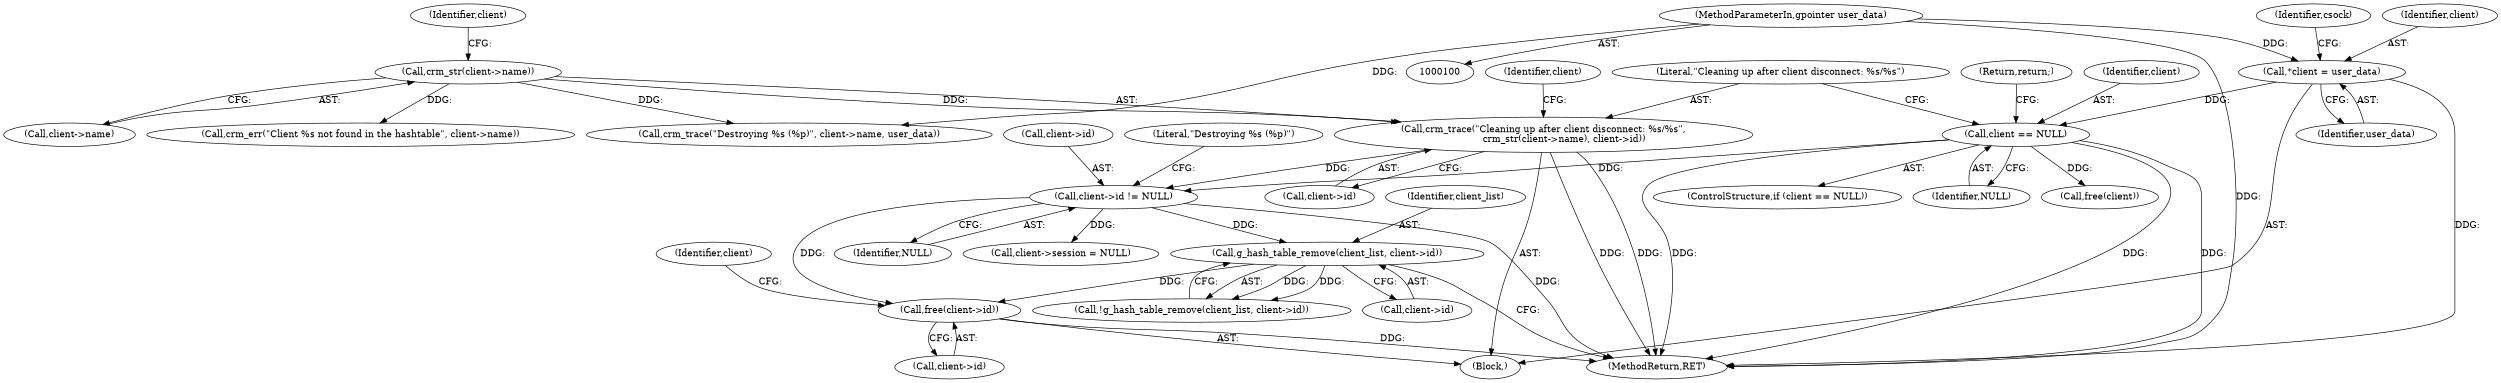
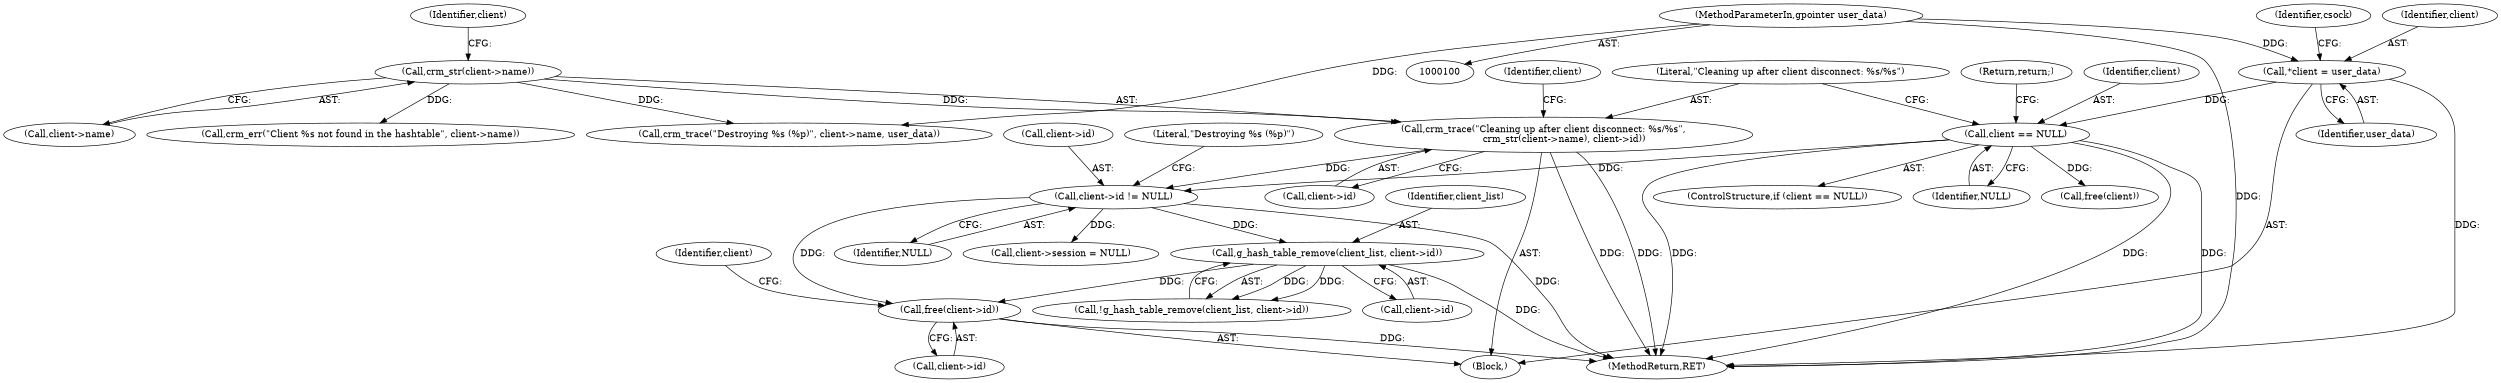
edge "(Call,g_hash_table_remove(client_list, client->id))" -> "(MethodReturn,RET)": label "CFG: " -> "DDG: "
